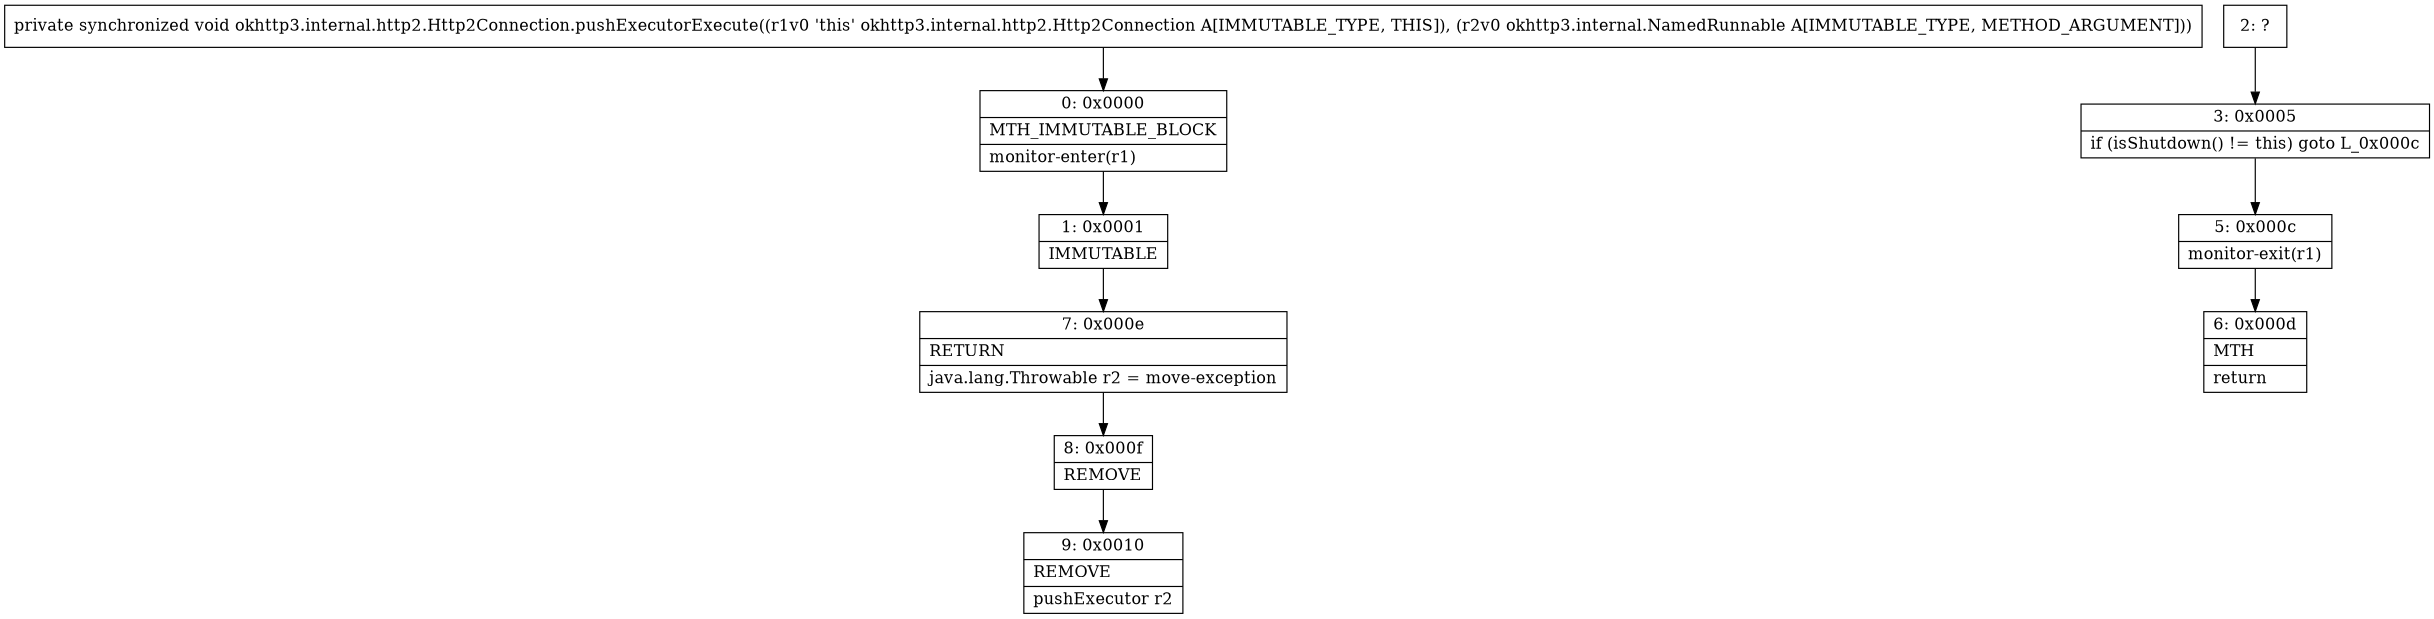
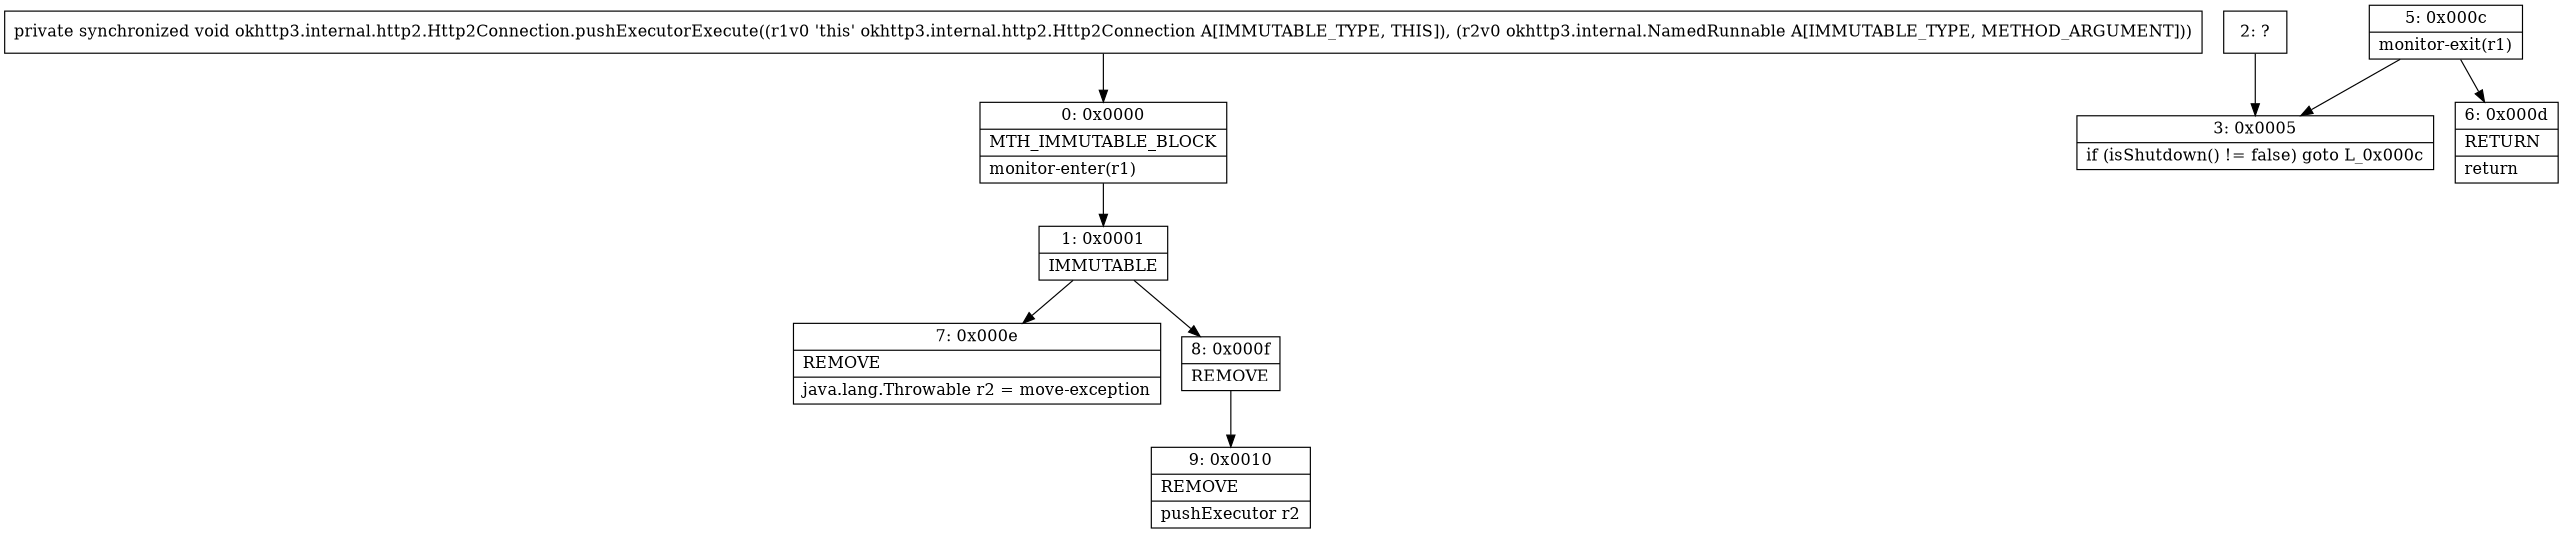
node "3: 0x0005": text "if (isShutdown() != this) goto L_0x000c" -> "if (isShutdown() != false) goto L_0x000c"
edge "3: 0x0005" -> "5: 0x000c": reversed
node "7: 0x000e": text "RETURN" -> "REMOVE"
node "6: 0x000d": text "MTH" -> "RETURN"
edge "7: 0x000e" -> "8: 0x000f": now "1: 0x0001" -> "8: 0x000f"
